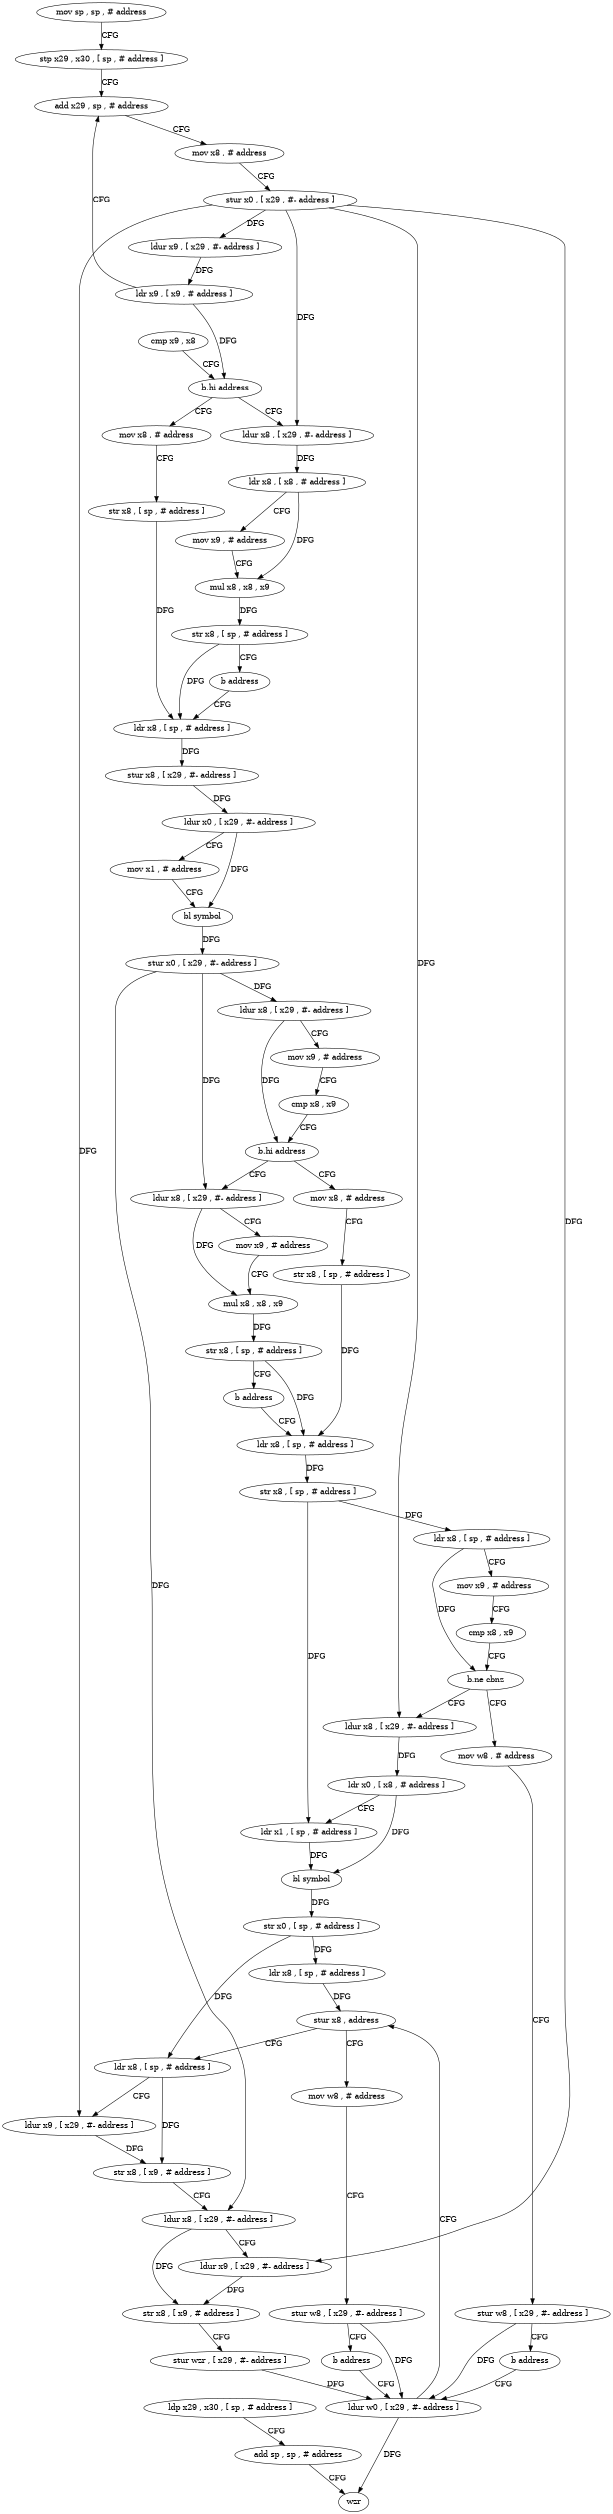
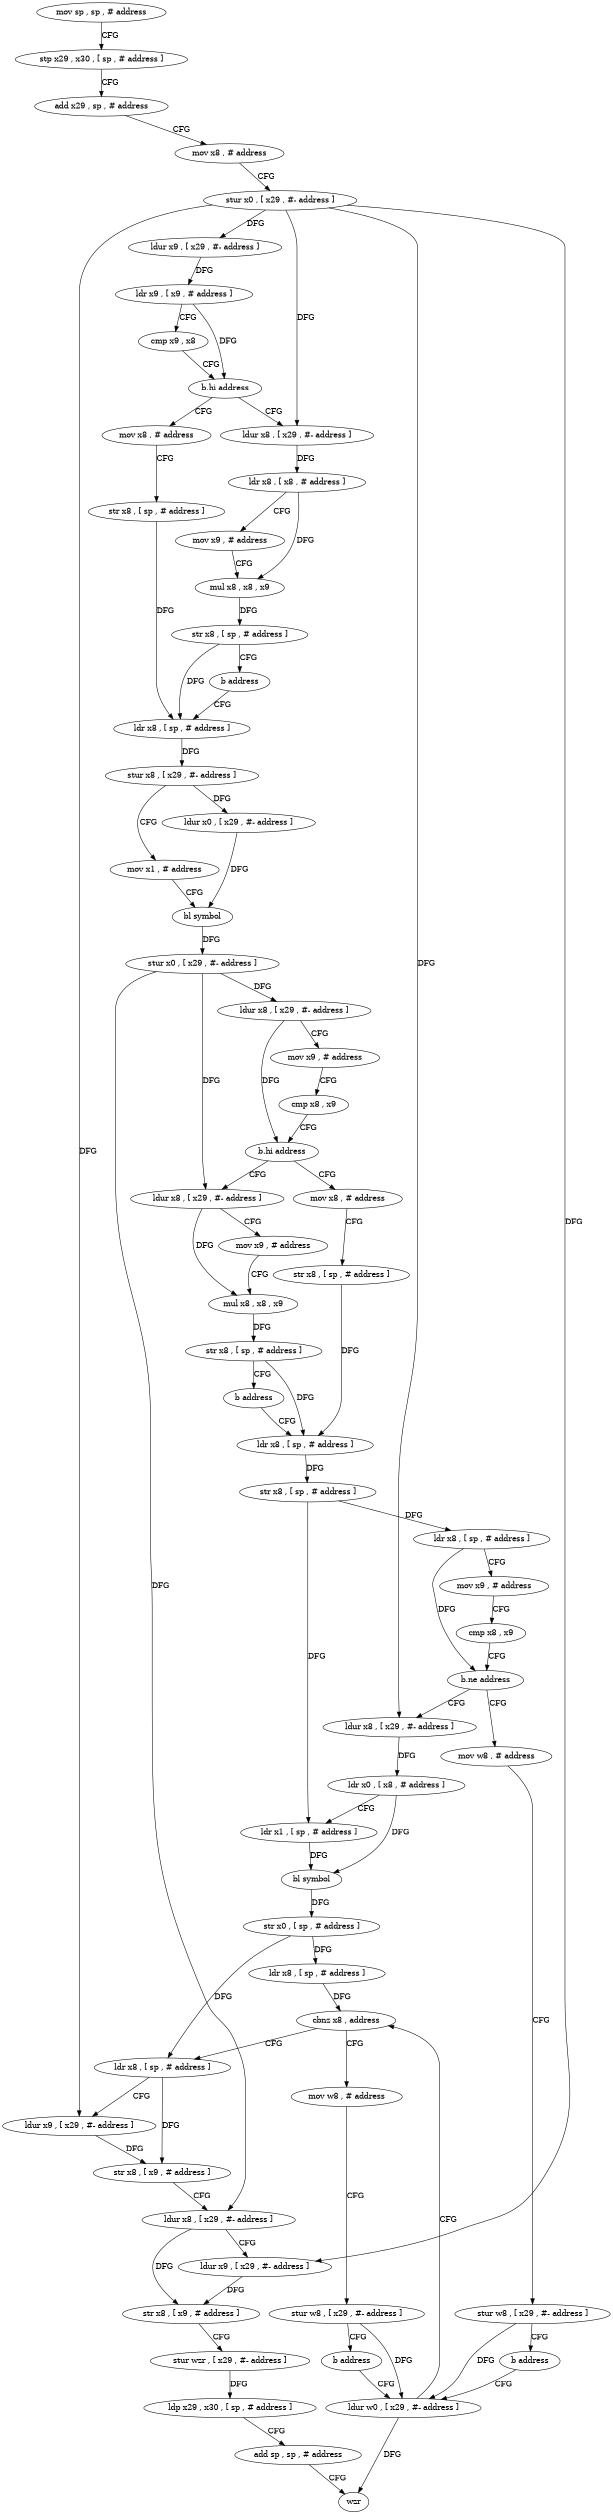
edge "ldr x9 , [ x9 , # address ]" -> "add x29 , sp , # address": now "ldr x9 , [ x9 , # address ]" -> "cmp x9 , x8"
edge "ldur x0 , [ x29 , #- address ]" -> "mov x1 , # address": now "stur x8 , [ x29 , #- address ]" -> "mov x1 , # address"
node "b.ne cbnz": label "b.ne cbnz" -> "b.ne address"
node "stur x8 , address": label "stur x8 , address" -> "cbnz x8 , address"
edge "stur wzr , [ x29 , #- address ]" -> "ldur w0 , [ x29 , #- address ]": now "stur wzr , [ x29 , #- address ]" -> "ldp x29 , x30 , [ sp , # address ]"
